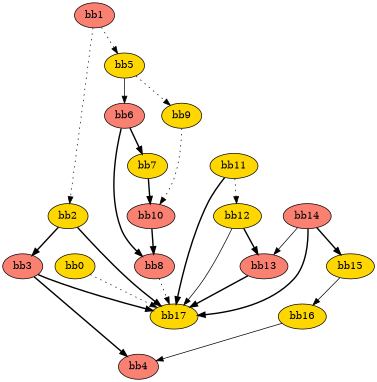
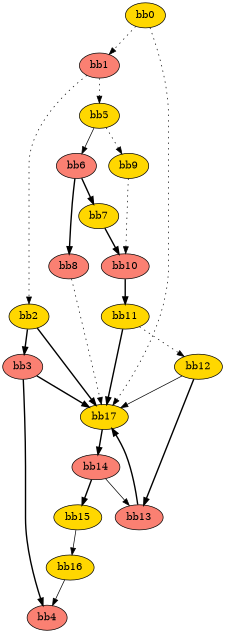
edge "bb0" -> "bb1": added
edge "bb10" -> "bb8": now "bb10" -> "bb11"
edge "bb14" -> "bb17": reversed
